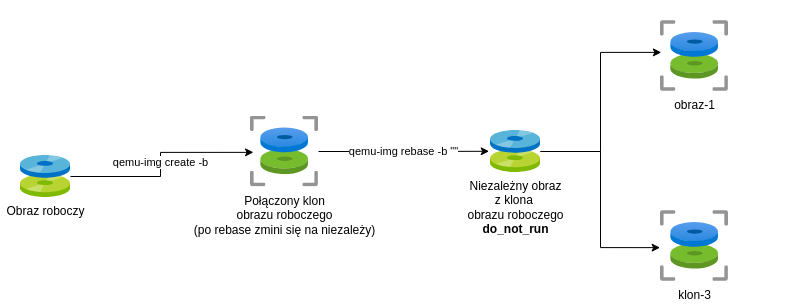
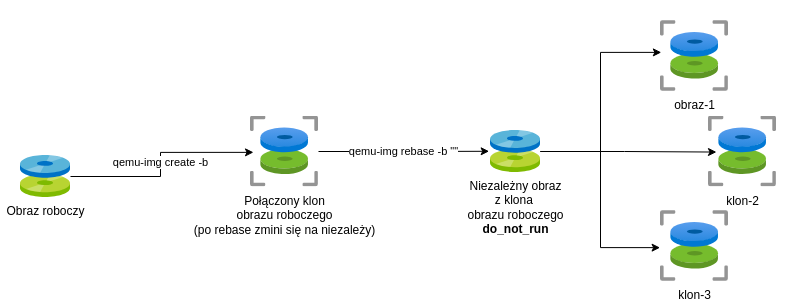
edge "Niezależny obraz z klona obrazu roboczego do_not_run" -> "klon-2": added
node "klon-2": added
